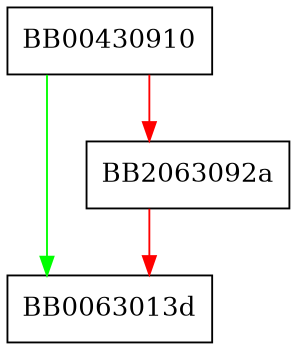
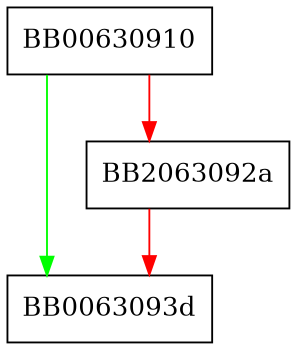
node "BB00430910": label "BB00430910" -> "BB00630910"
node "BB0063013d": label "BB0063013d" -> "BB0063093d"
